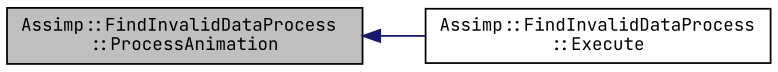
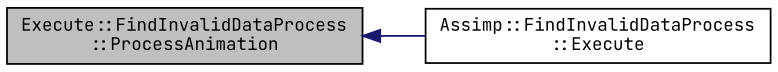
node "Assimp::FindInvalidDataProcess ::ProcessAnimation": label "Assimp::FindInvalidDataProcess ::ProcessAnimation" -> "Execute::FindInvalidDataProcess ::ProcessAnimation"
